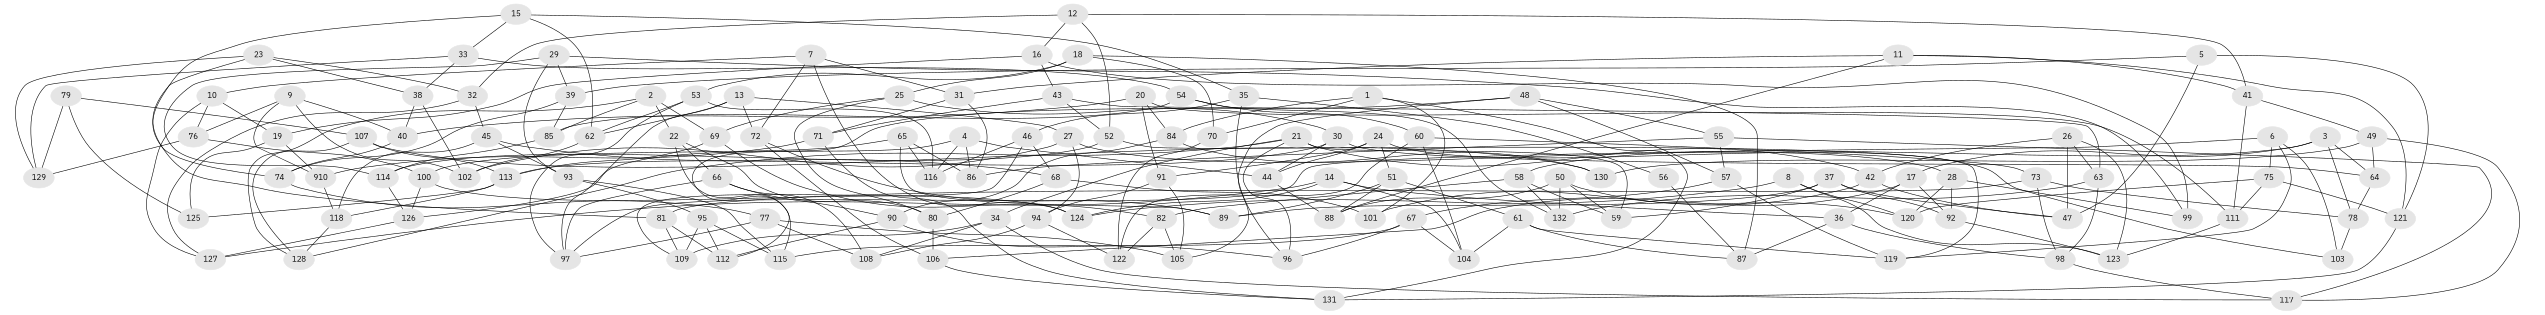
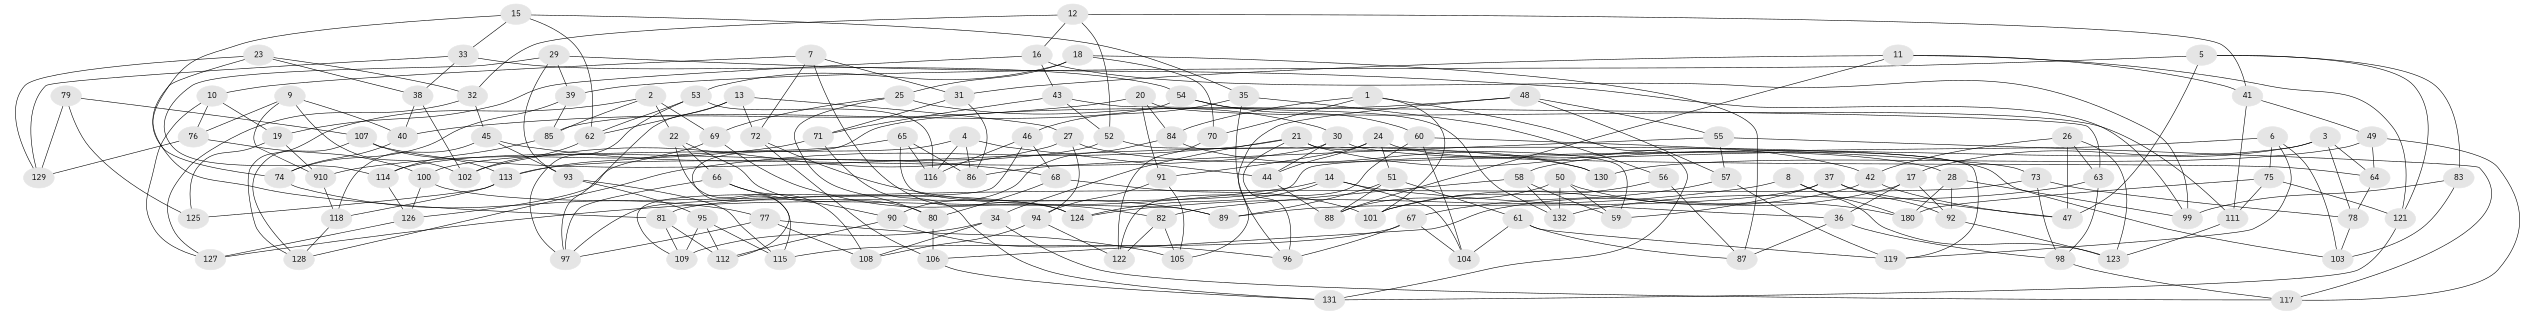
node "83": added
edge "56" -- "101": added
node "120": label "120" -> "180"
